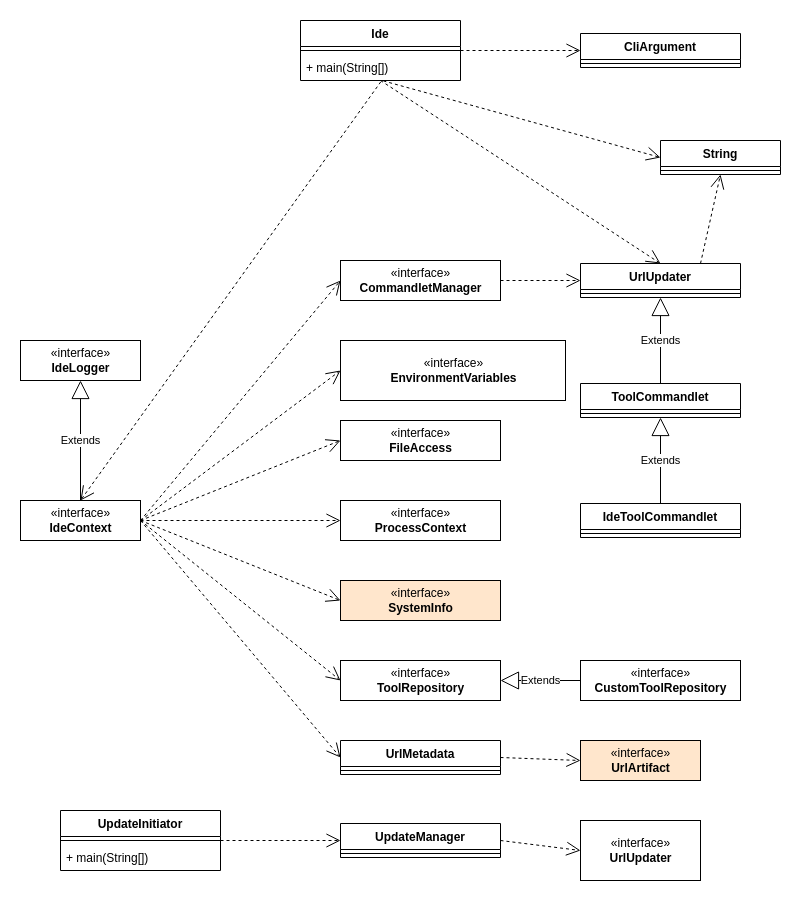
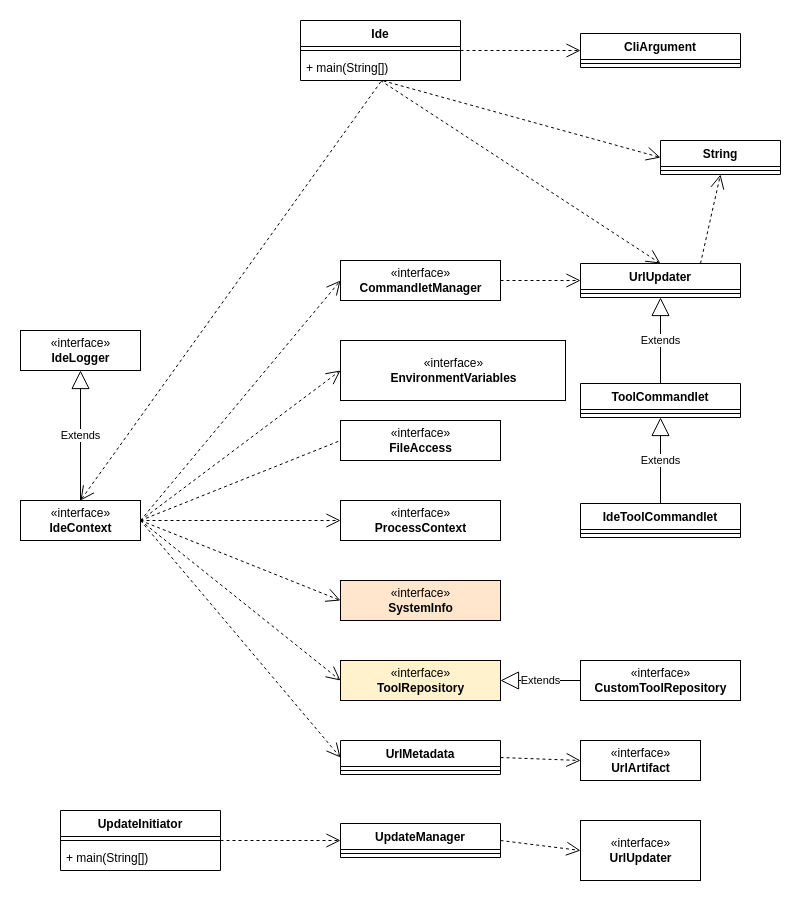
node "«interface» IdeLogger": moved (81, 361) -> (81, 351)
edge "«interface» IdeContext" -> "«interface» FileAccess": arrowhead open -> none
node "«interface» ToolRepository": fillcolor #ffffff -> #fff2cc
node "«interface» UrlArtifact": fillcolor #ffe6cc -> #ffffff
